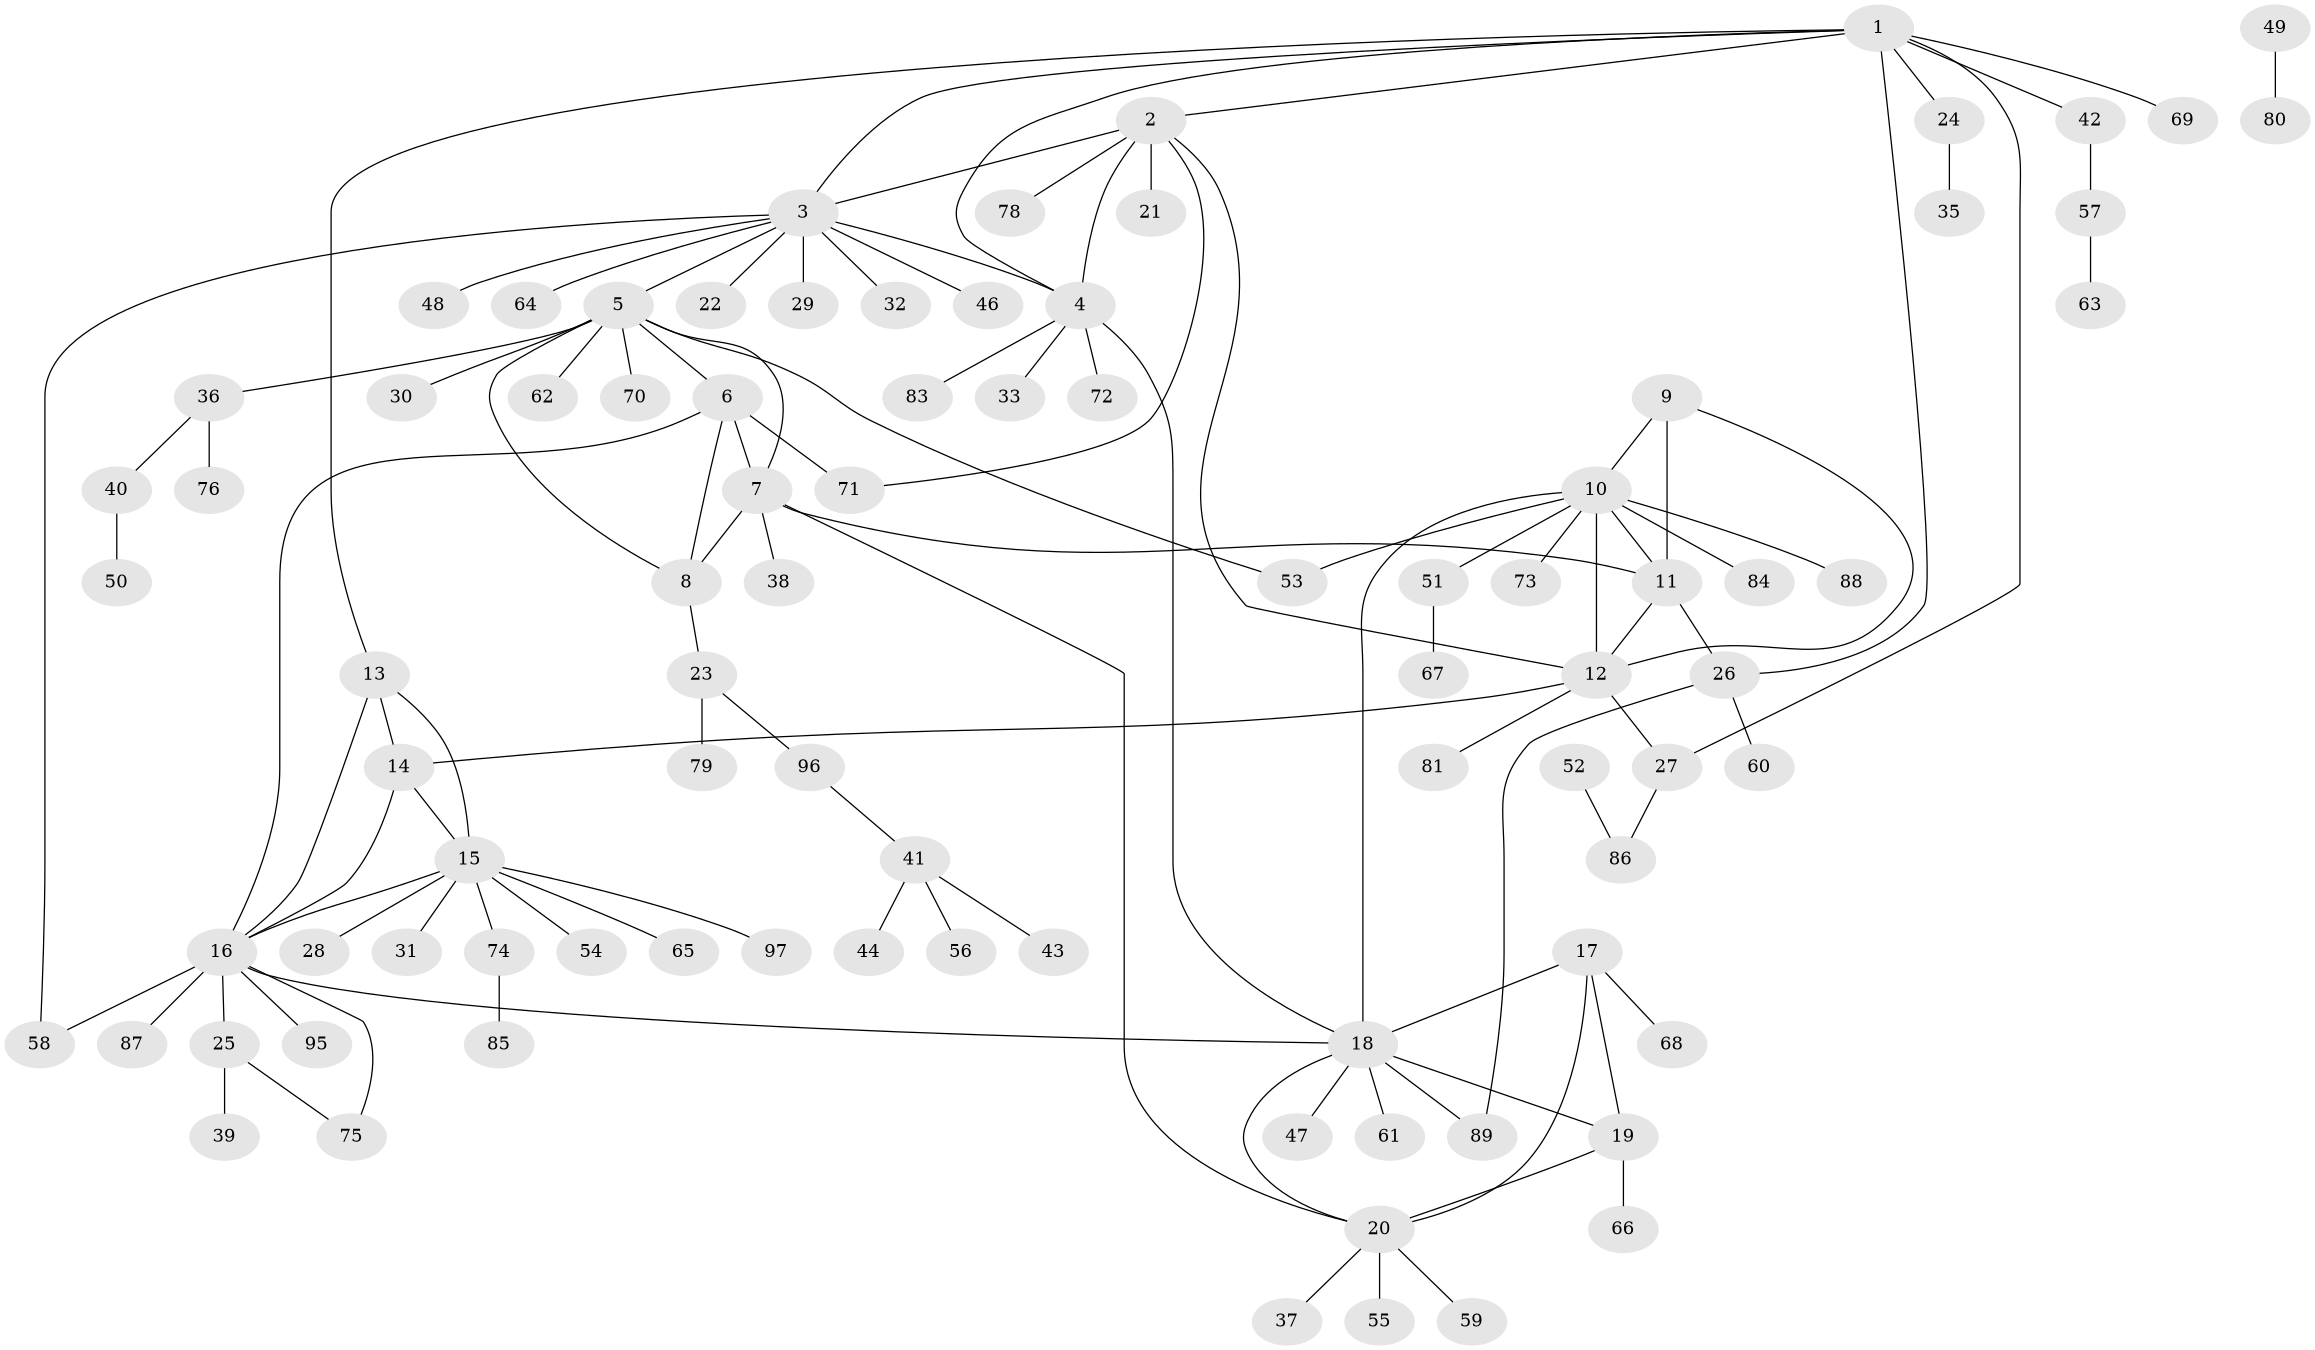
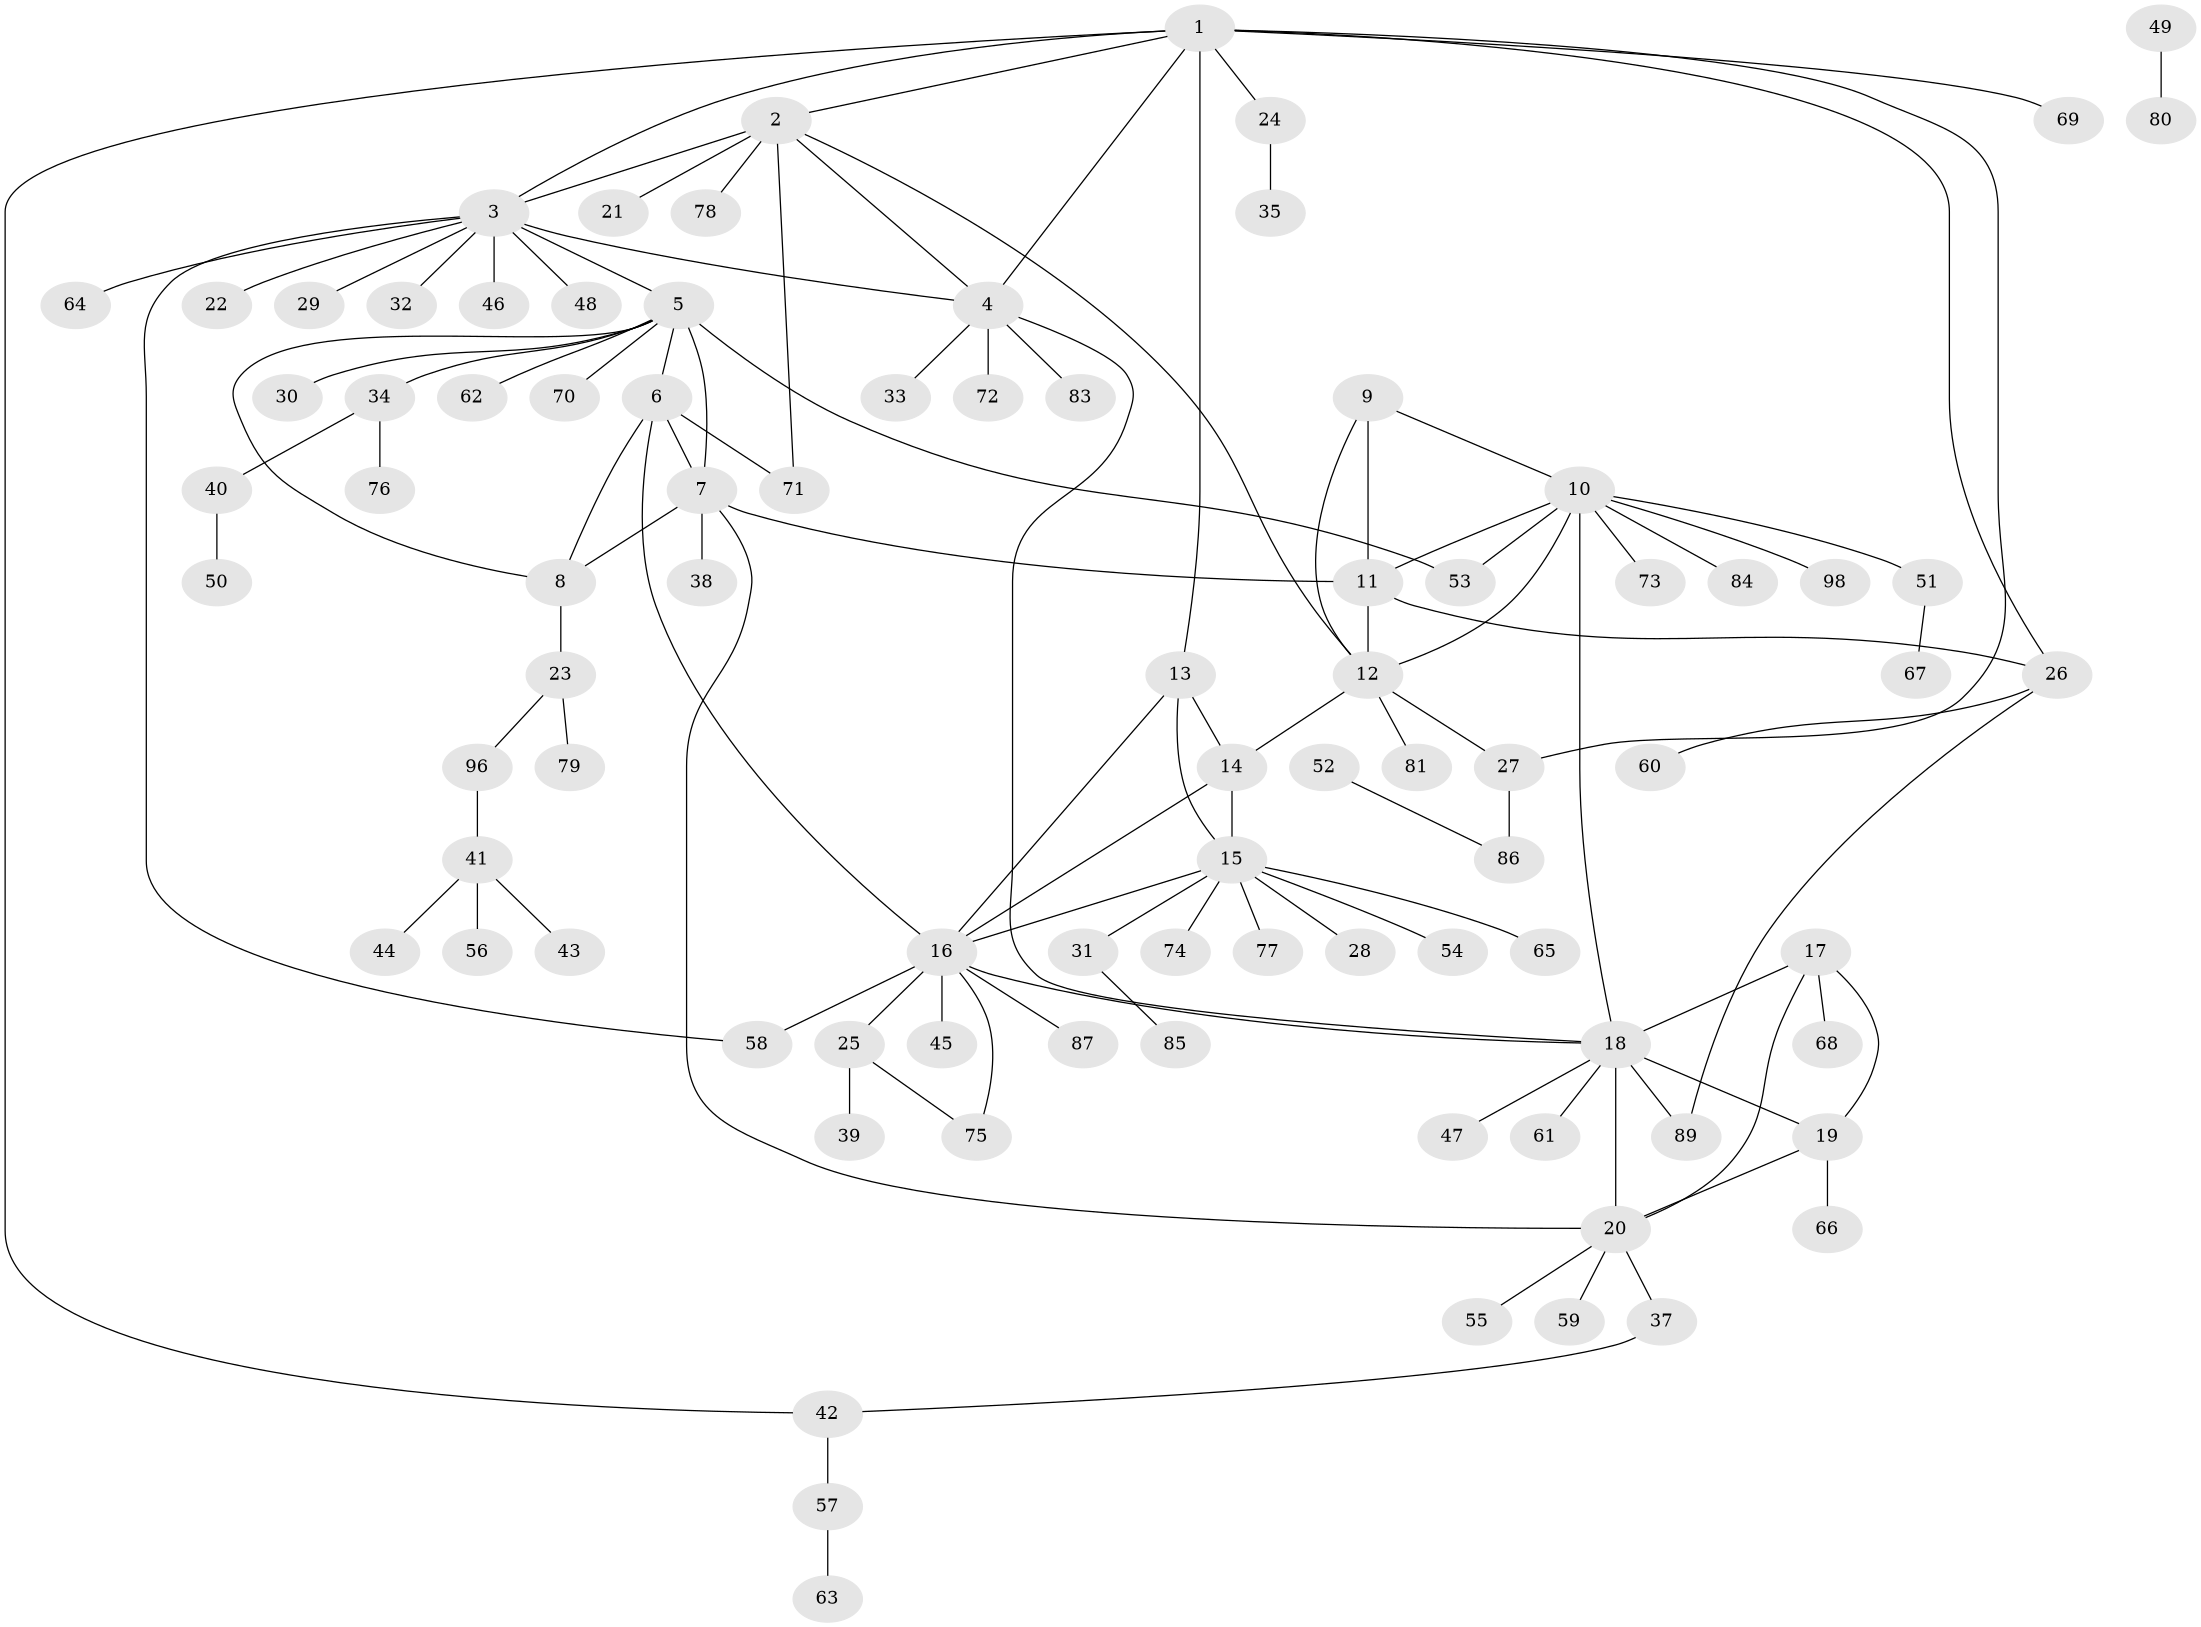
node "36": label "36" -> "34"
node "88": label "88" -> "98"
node "97": label "97" -> "77"
edge "74" -- "85": now "31" -- "85"
node "95": label "95" -> "45"
edge "37" -- "42": added
